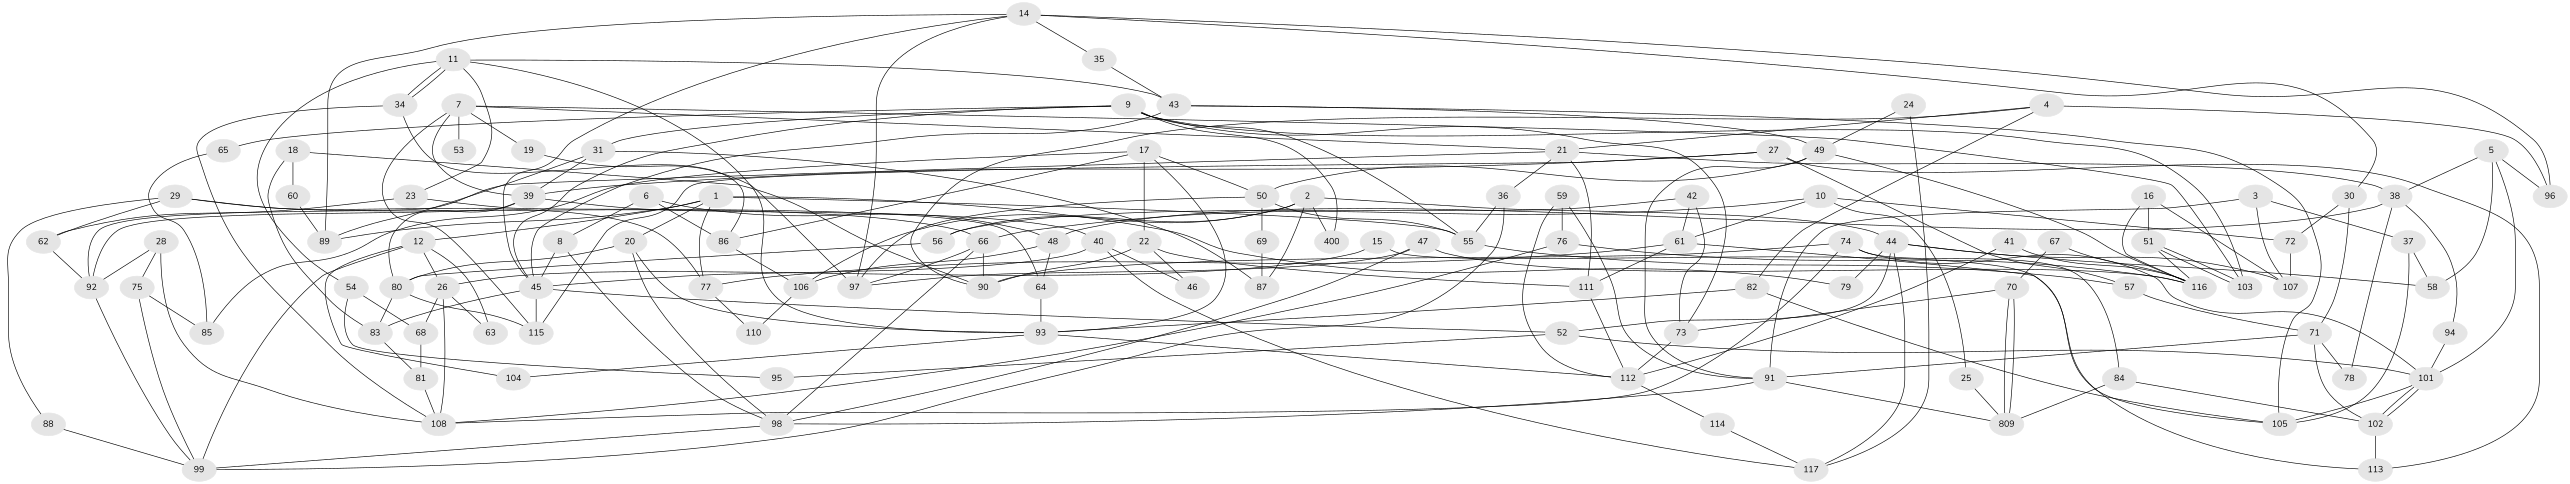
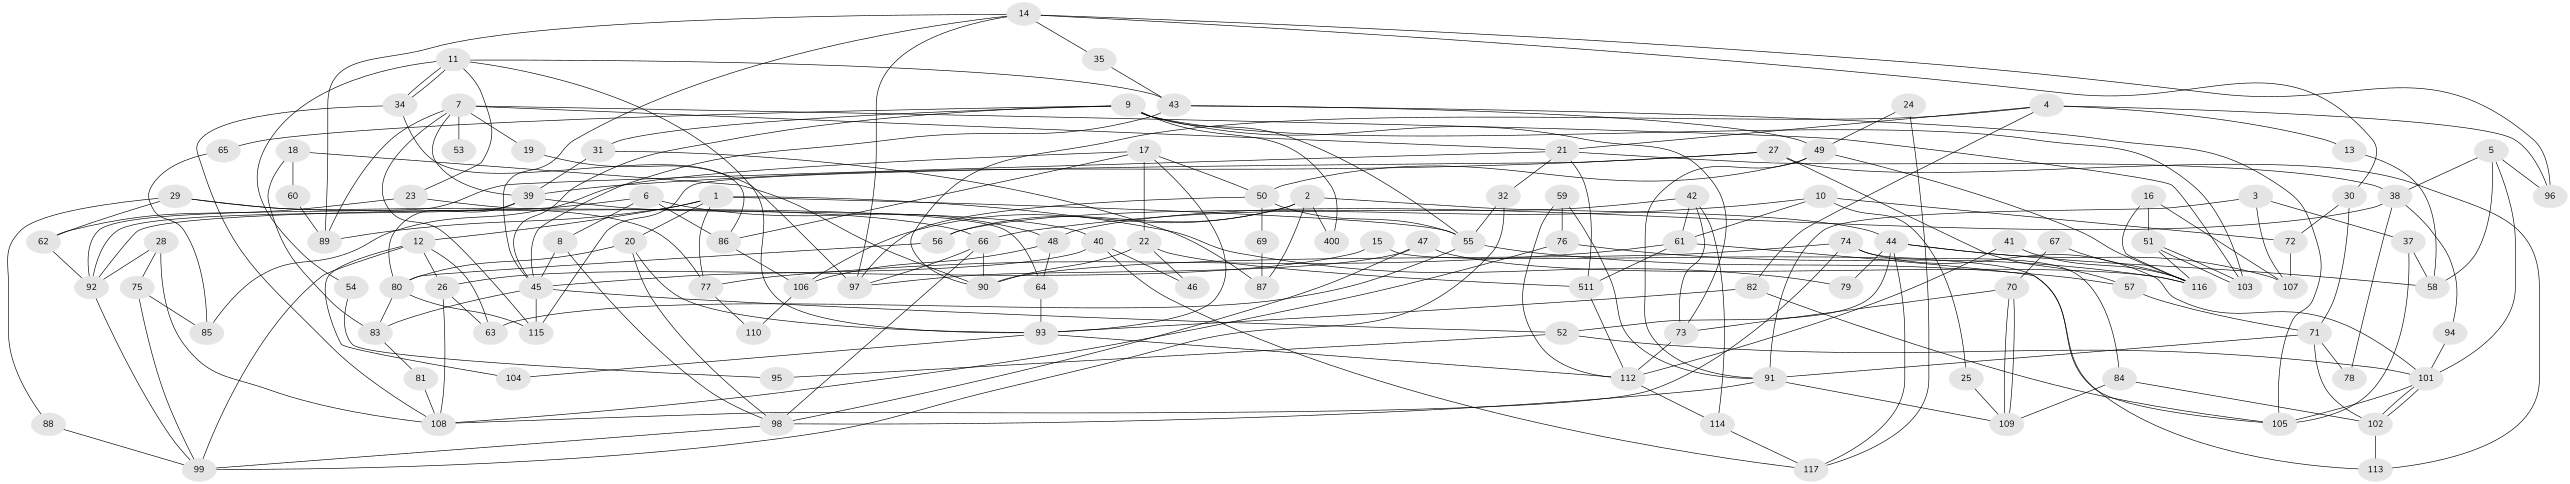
node "13": added
edge "31" -- "89": now "7" -- "89"
node "36": label "36" -> "32"
edge "6" -- "92": added
node "111": label "111" -> "511"
edge "55" -- "63": added
edge "42" -- "114": added
node "68": removed
node "809": label "809" -> "109"
